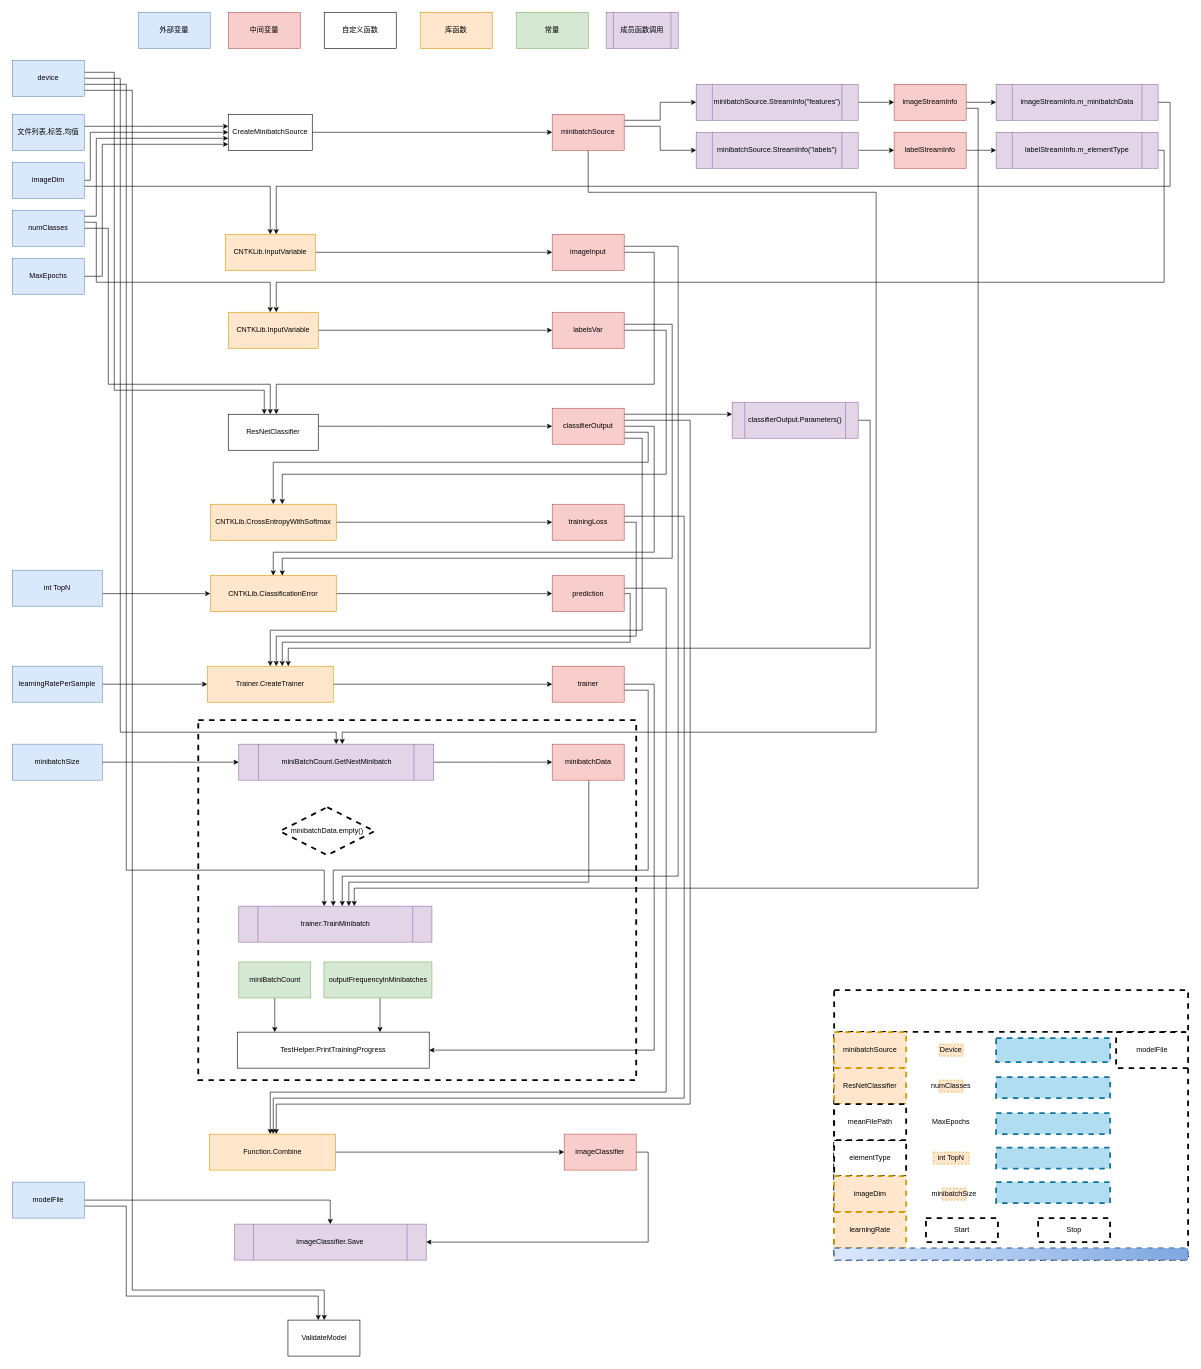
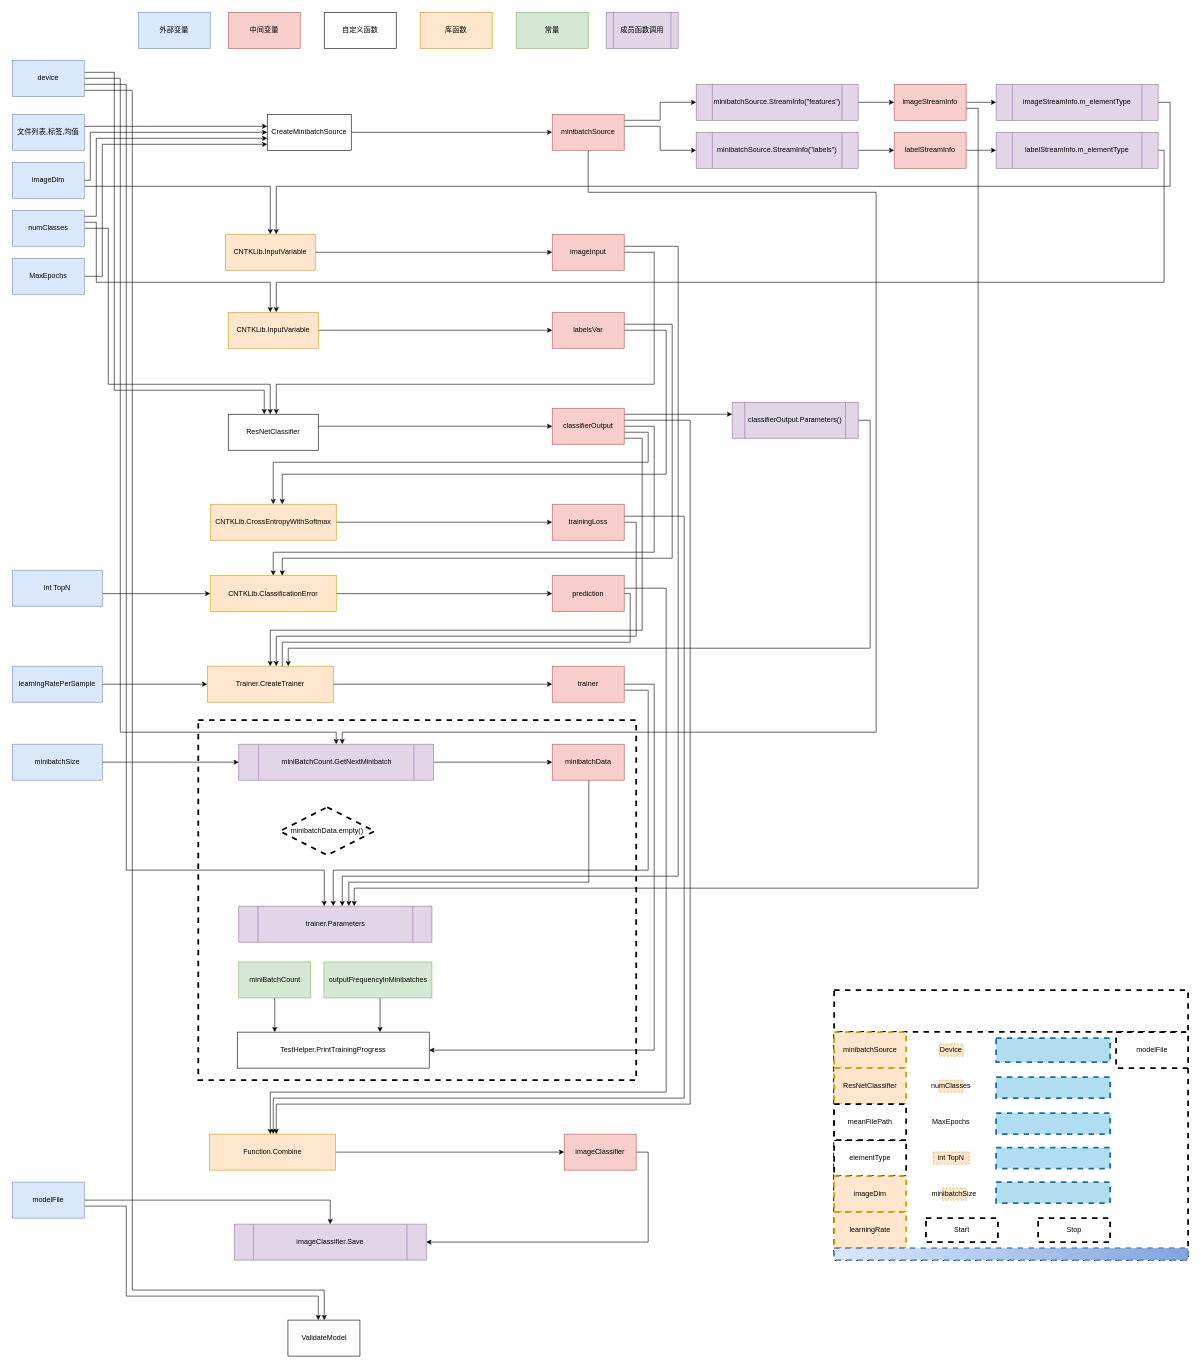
node "imageStreamInfo.m_minibatchData": label "imageStreamInfo.m_minibatchData" -> "imageStreamInfo.m_elementType"
node "CreateMinibatchSource": moved (270, 132) -> (309, 132)
edge "prediction" -> "Trainer.CreateTrainer": arrowhead classic -> none
node "trainer.TrainMinibatch": label "trainer.TrainMinibatch" -> "trainer.Parameters"
